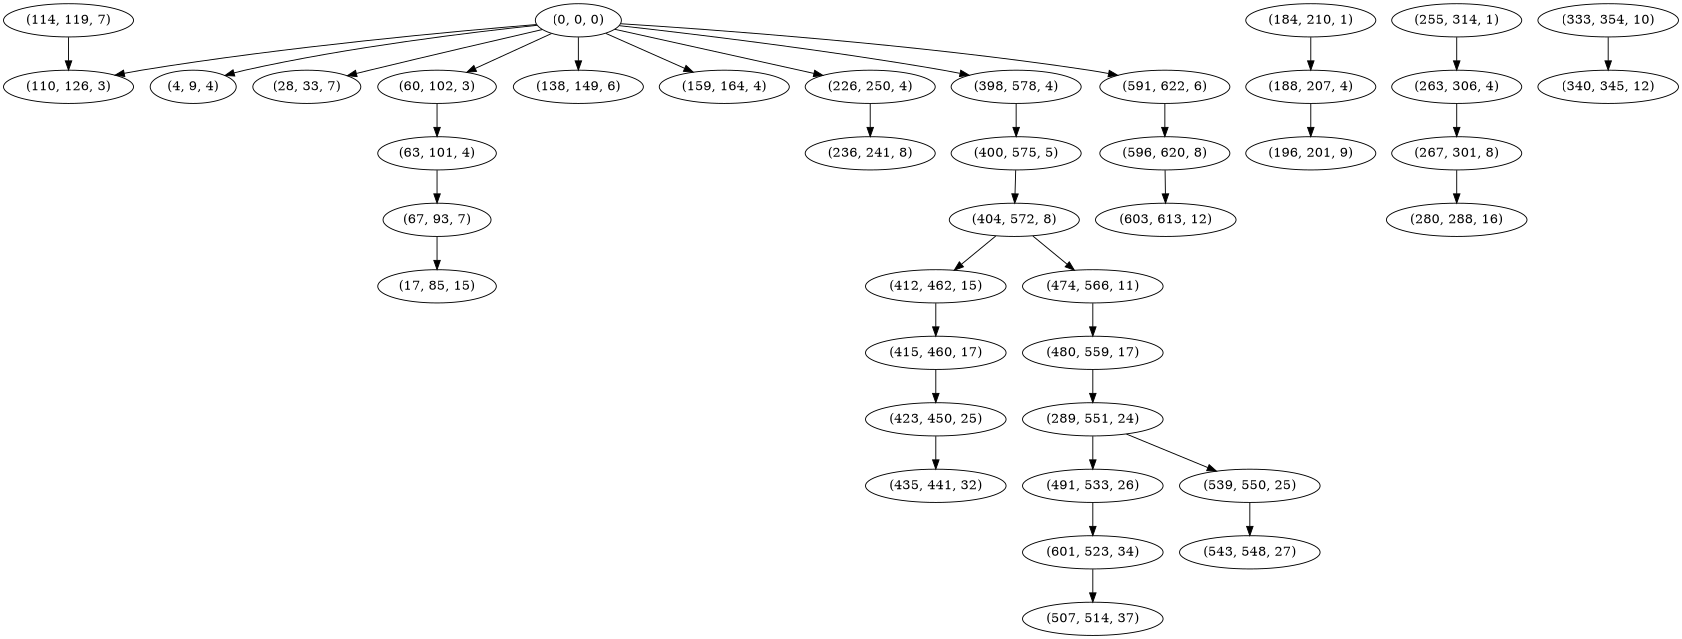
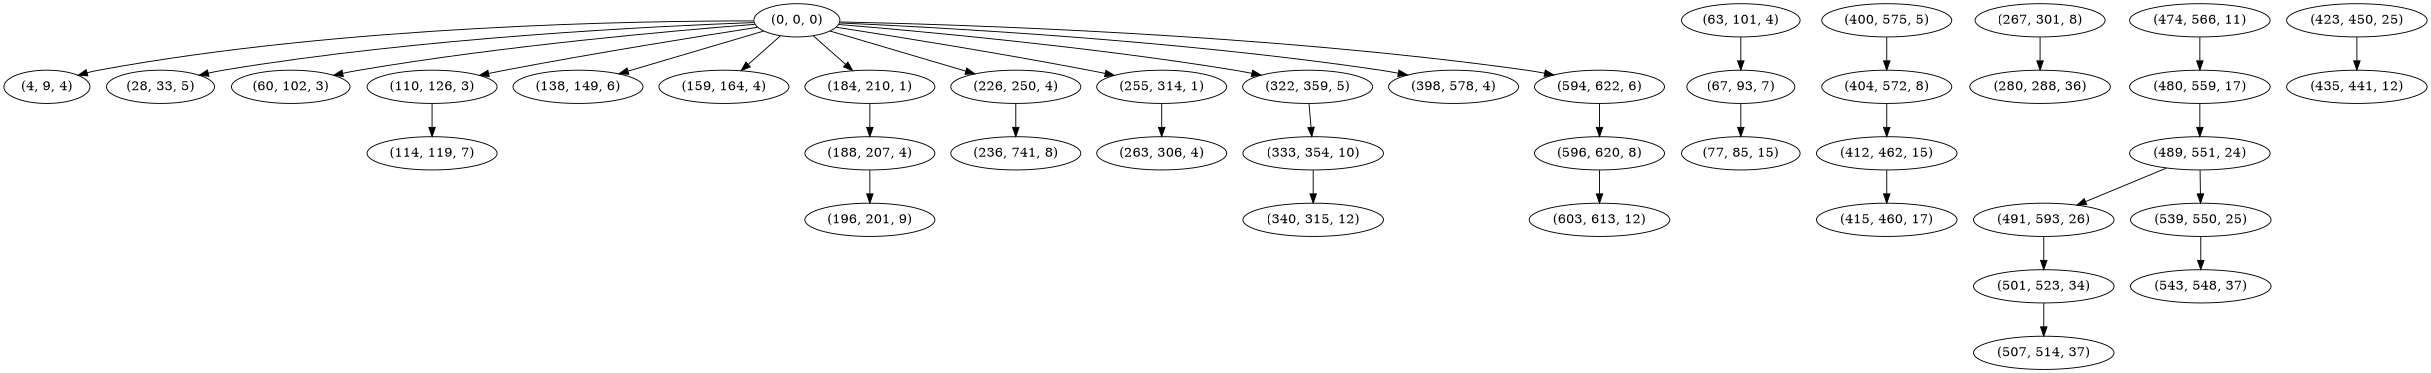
edge "(114, 119, 7)" -> "(110, 126, 3)": reversed
edge "(0, 0, 0)" -> "(255, 314, 1)": added
edge "(0, 0, 0)" -> "(184, 210, 1)": added
node "(28, 33, 7)": label "(28, 33, 7)" -> "(28, 33, 5)"
node "(591, 622, 6)": label "(591, 622, 6)" -> "(594, 622, 6)"
node "(322, 359, 5)": added
node "(340, 345, 12)": label "(340, 345, 12)" -> "(340, 315, 12)"
edge "(60, 102, 3)" -> "(63, 101, 4)": removed
edge "(398, 578, 4)" -> "(400, 575, 5)": removed
edge "(263, 306, 4)" -> "(267, 301, 8)": removed
node "(236, 241, 8)": label "(236, 241, 8)" -> "(236, 741, 8)"
node "(280, 288, 16)": label "(280, 288, 16)" -> "(280, 288, 36)"
edge "(404, 572, 8)" -> "(474, 566, 11)": removed
node "(17, 85, 15)": label "(17, 85, 15)" -> "(77, 85, 15)"
edge "(415, 460, 17)" -> "(423, 450, 25)": removed
node "(289, 551, 24)": label "(289, 551, 24)" -> "(489, 551, 24)"
node "(435, 441, 32)": label "(435, 441, 32)" -> "(435, 441, 12)"
node "(491, 533, 26)": label "(491, 533, 26)" -> "(491, 593, 26)"
node "(601, 523, 34)": label "(601, 523, 34)" -> "(501, 523, 34)"
node "(543, 548, 27)": label "(543, 548, 27)" -> "(543, 548, 37)"
